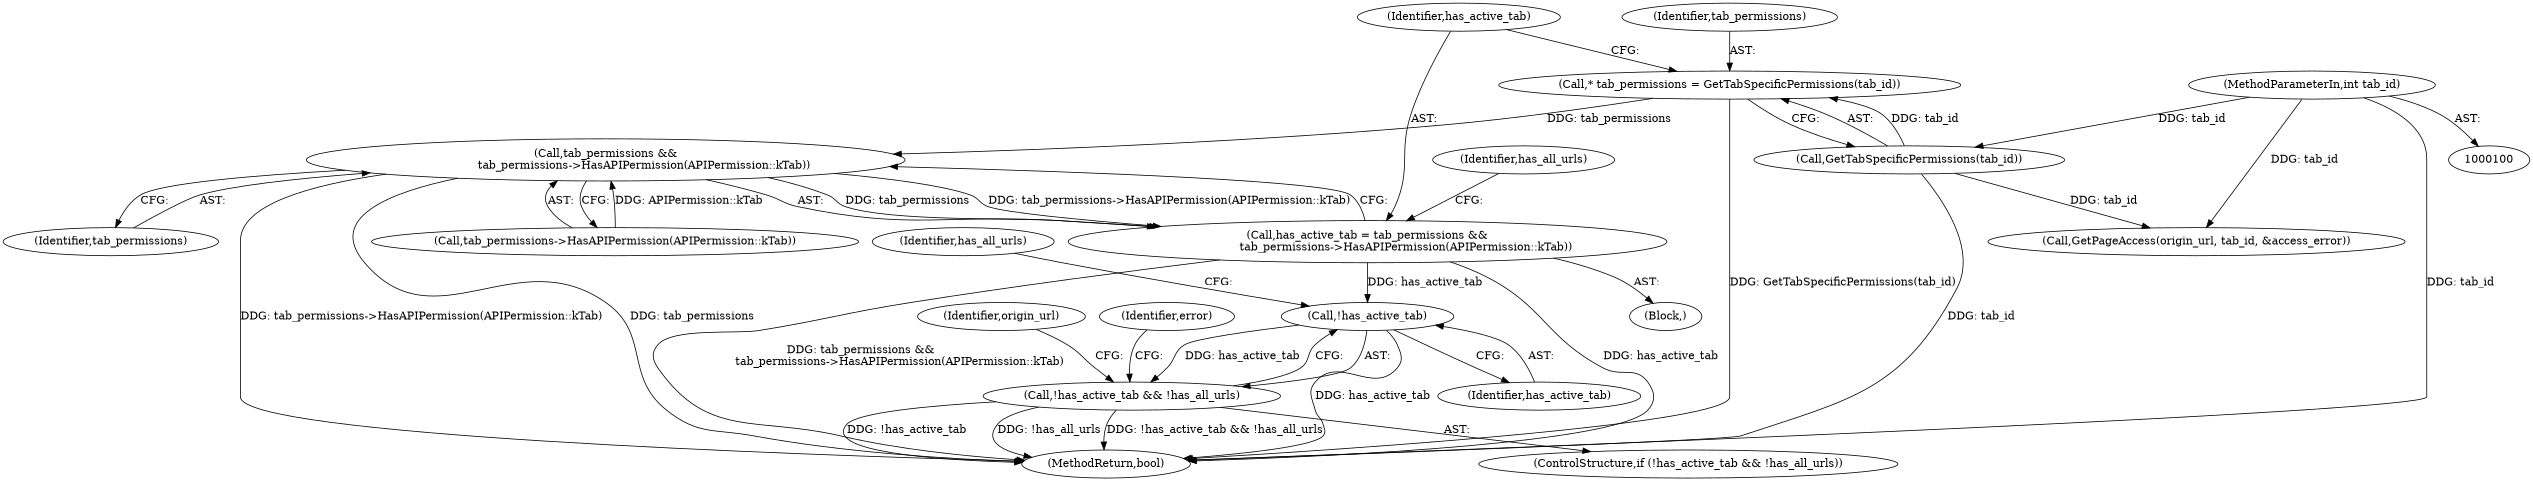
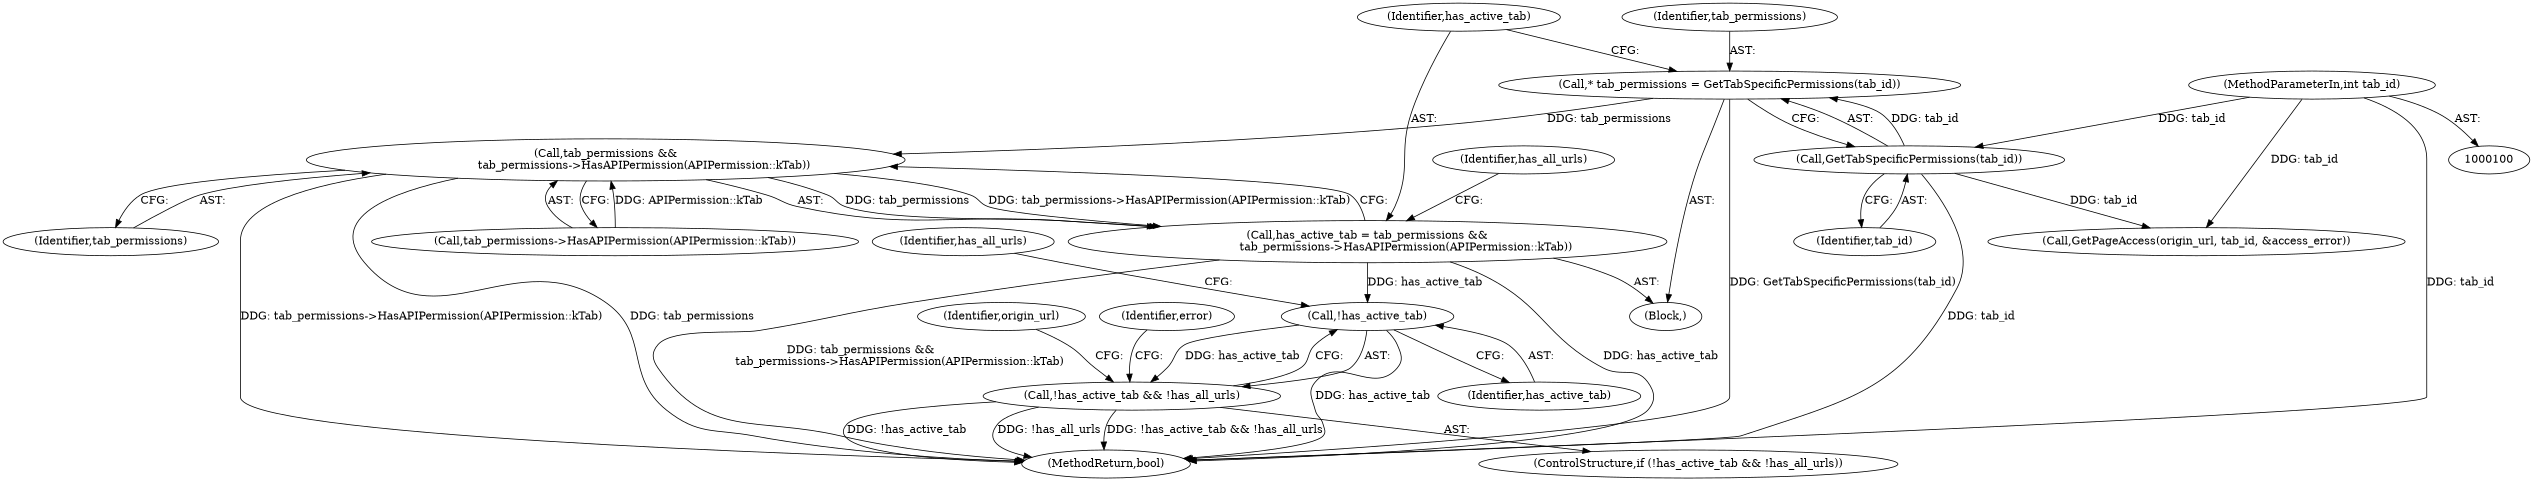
edge "(Call,* tab_permissions = GetTabSpecificPermissions(tab_id))" -> "(Block,)": added, label "AST:"
node "(Identifier,tab_id)": added
